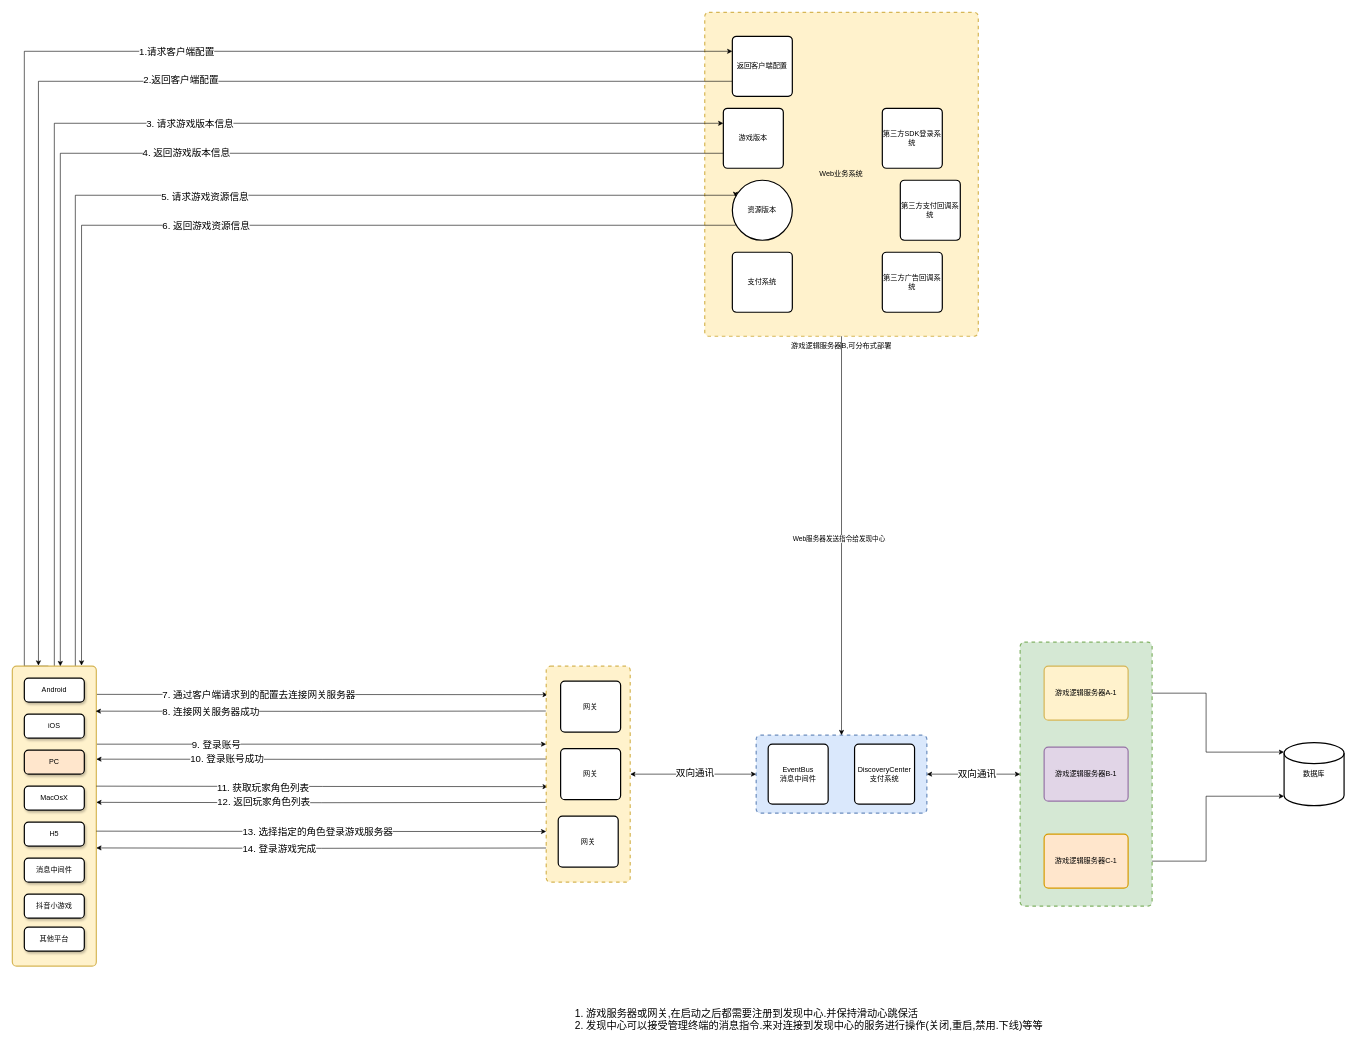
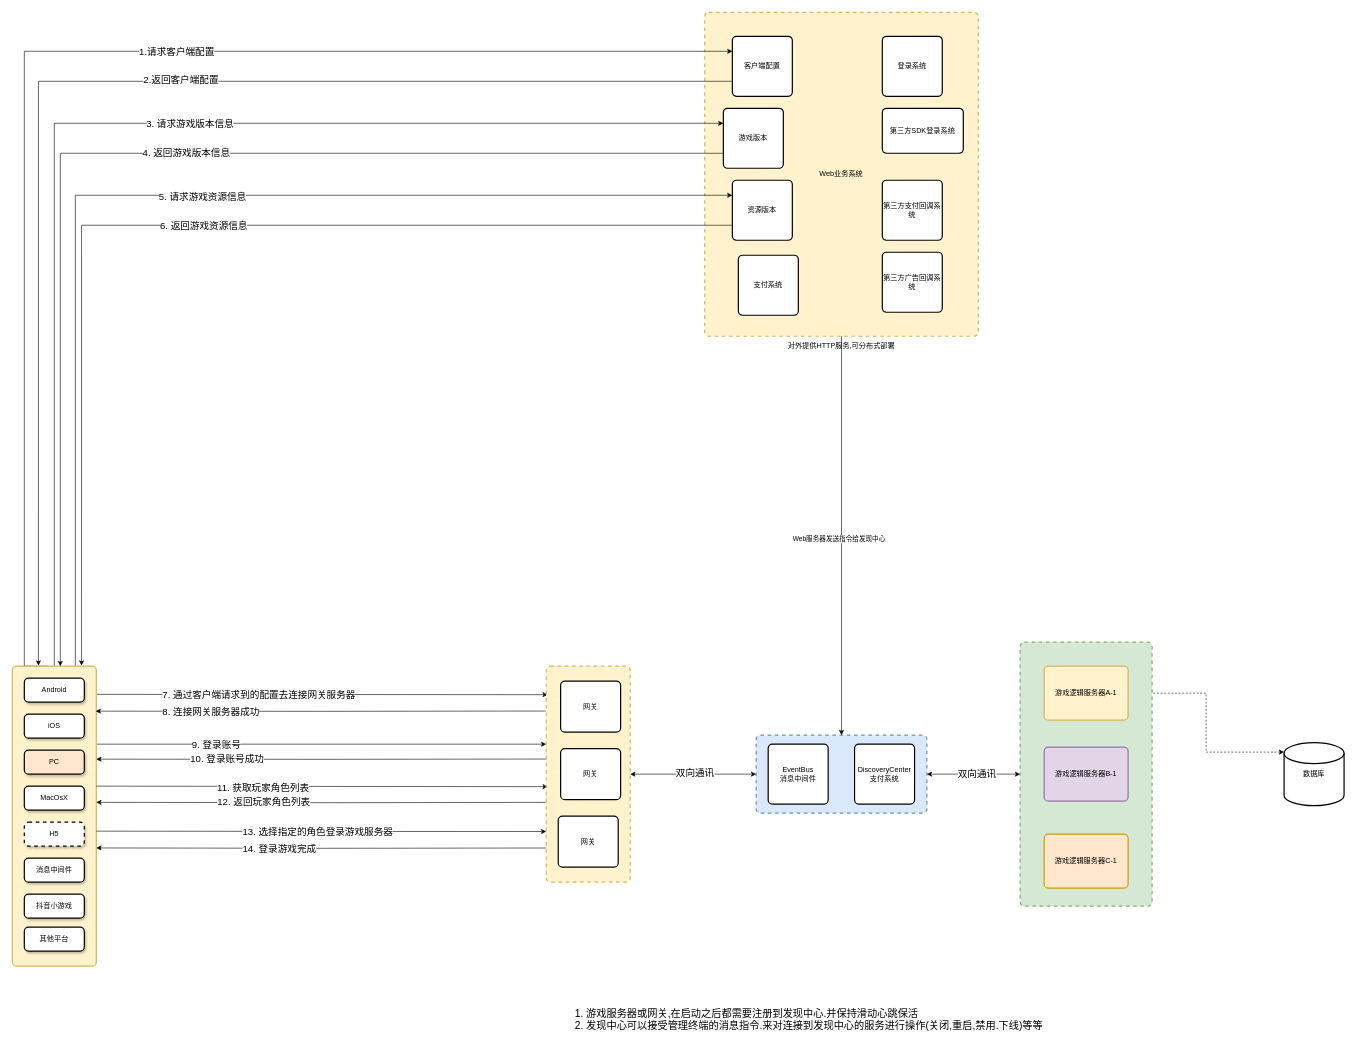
node "返回客户端配置": label "返回客户端配置" -> "客户端配置"
node "登录系统": added
node "第三方SDK登录系统": size 60x60 -> 81x45
node "资源版本": shape ellipse -> rounded rectangle
node "第三方支付回调系统": moved (930, 210) -> (912, 210)
node "支付系统": moved (762, 282) -> (768, 285)
node "游戏逻辑服务器B,可分布式部署": label "游戏逻辑服务器B,可分布式部署" -> "对外提供HTTP服务,可分布式部署"
edge "游戏逻辑服务器A-1" -- "数据库": style solid -> dashed
edge "数据库" -- "游戏逻辑服务器C-1": removed
node "H5": style solid -> dashed
